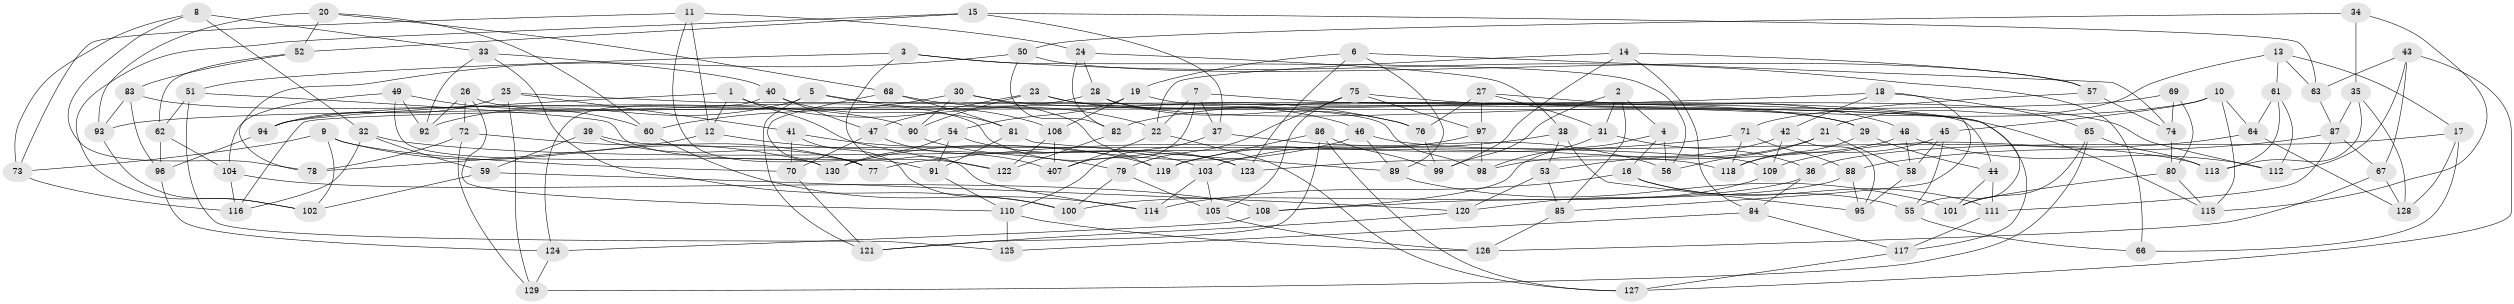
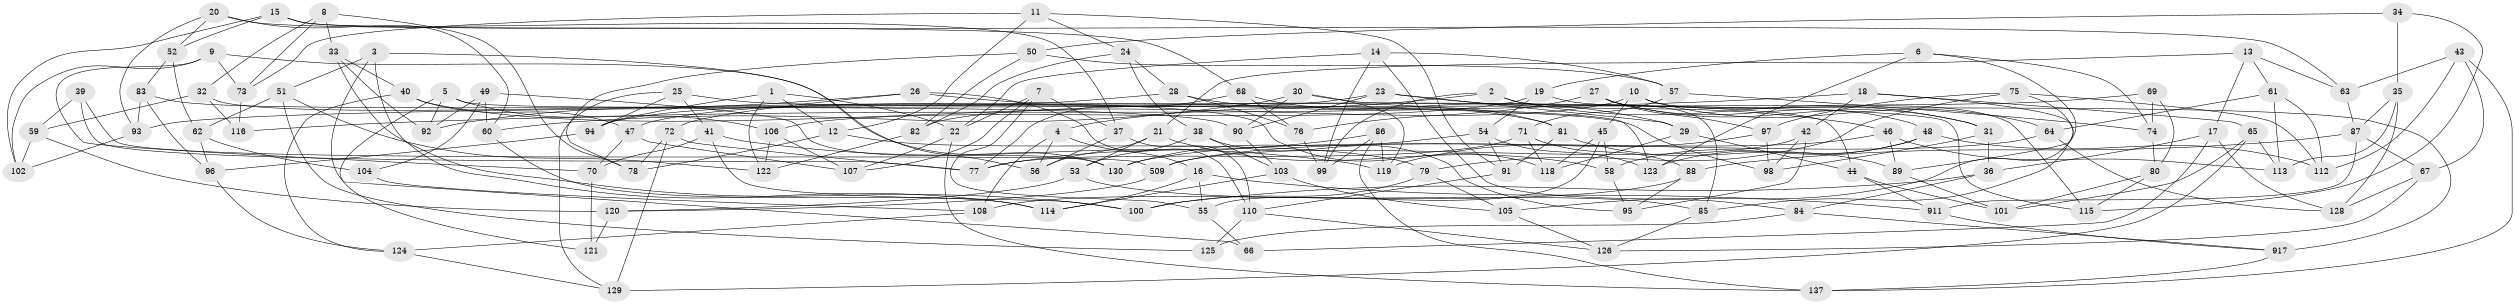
node "407": label "407" -> "107"
node "109": label "109" -> "509"
edge "104" -- "116": removed
node "111": label "111" -> "911"
edge "86" -- "121": now "86" -- "77"
node "117": label "117" -> "917"
node "127": label "127" -> "137"
